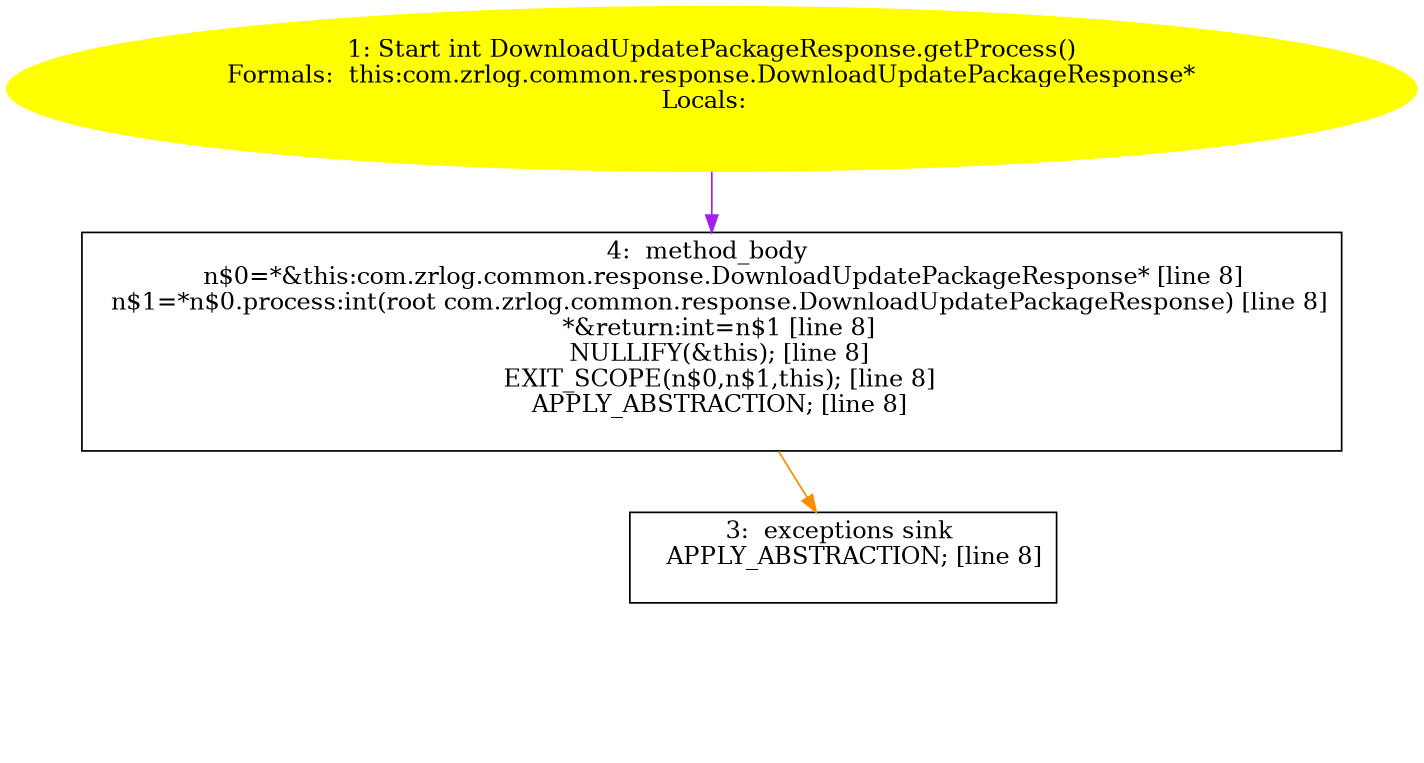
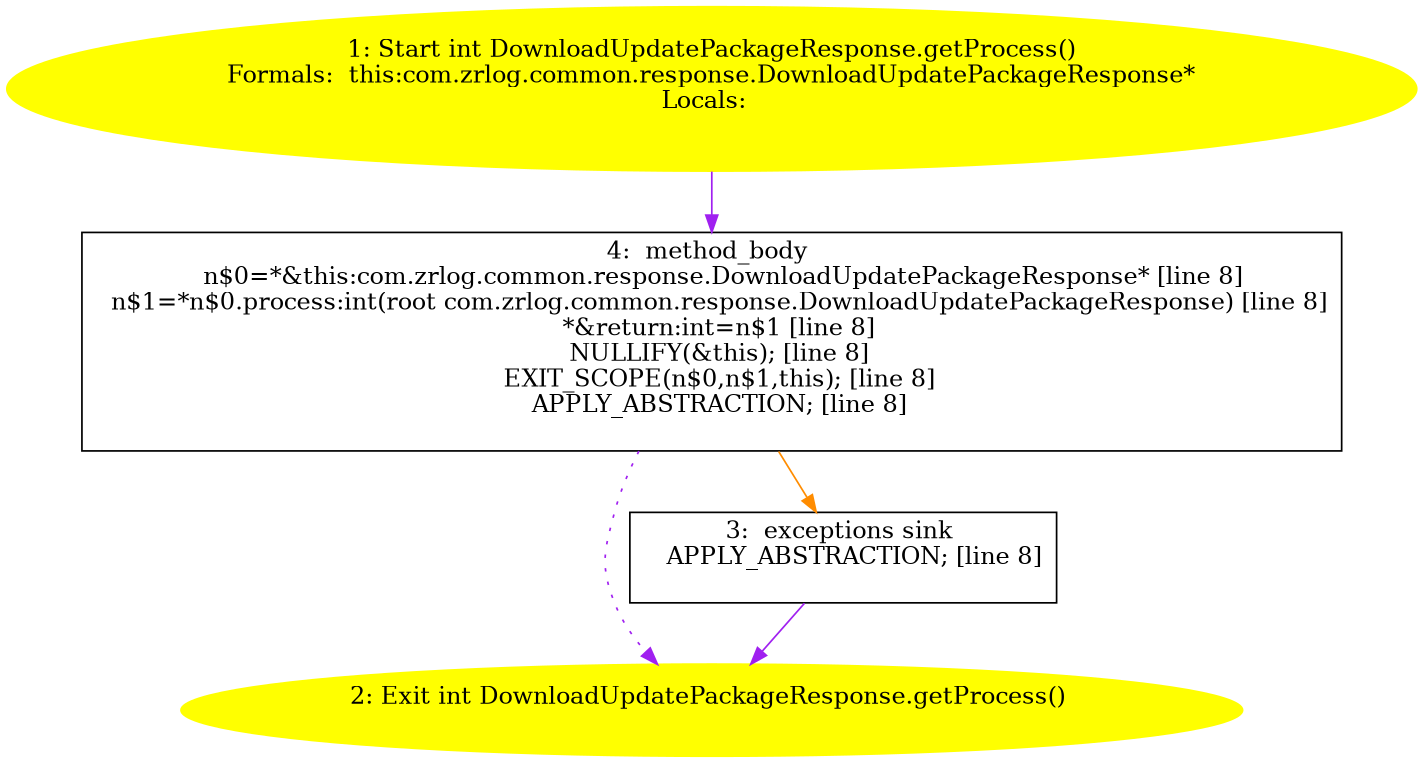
node "2: Exit int DownloadUpdatePackageResponse.getProcess()": added
